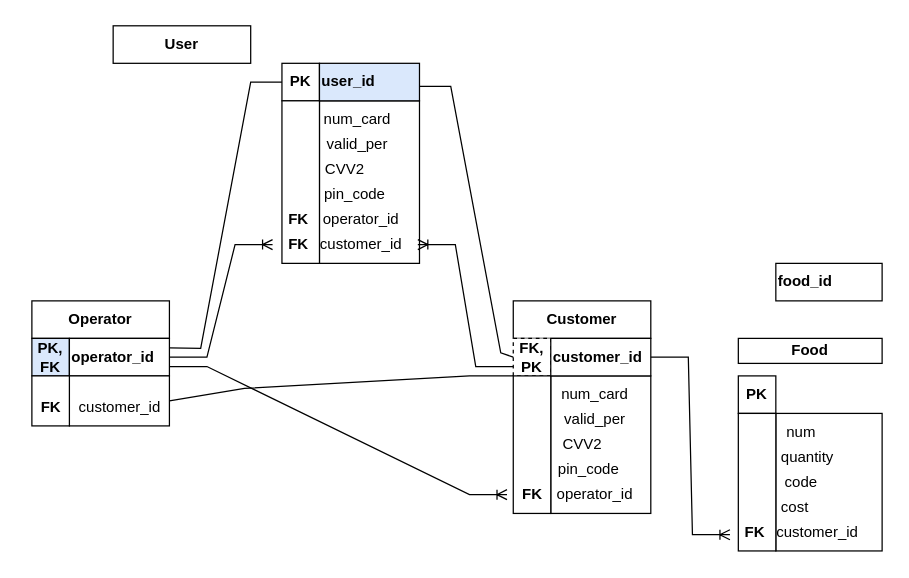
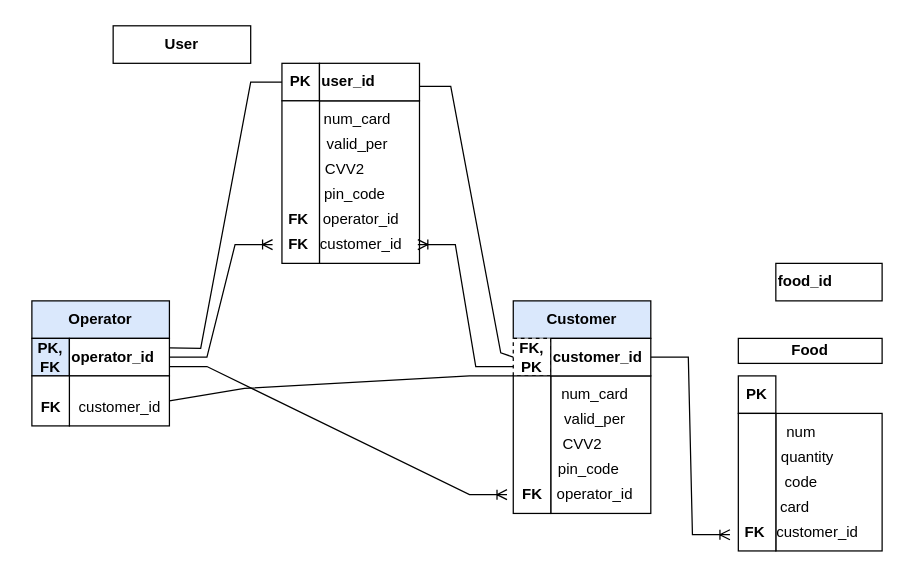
node "user_id": fillcolor #dae8fc -> #ffffff
node "Operator": fillcolor #ffffff -> #dae8fc
node "Customer": fillcolor #ffffff -> #dae8fc
node "cost": label "cost" -> "card"
